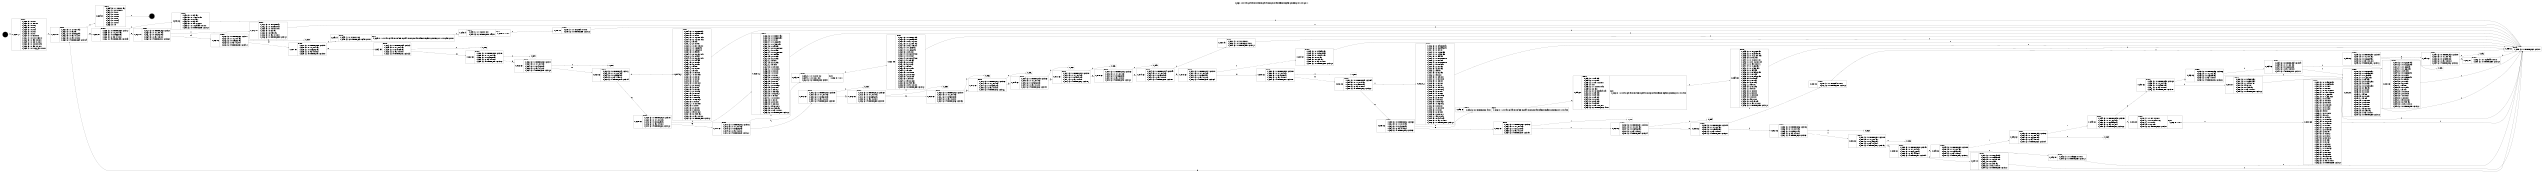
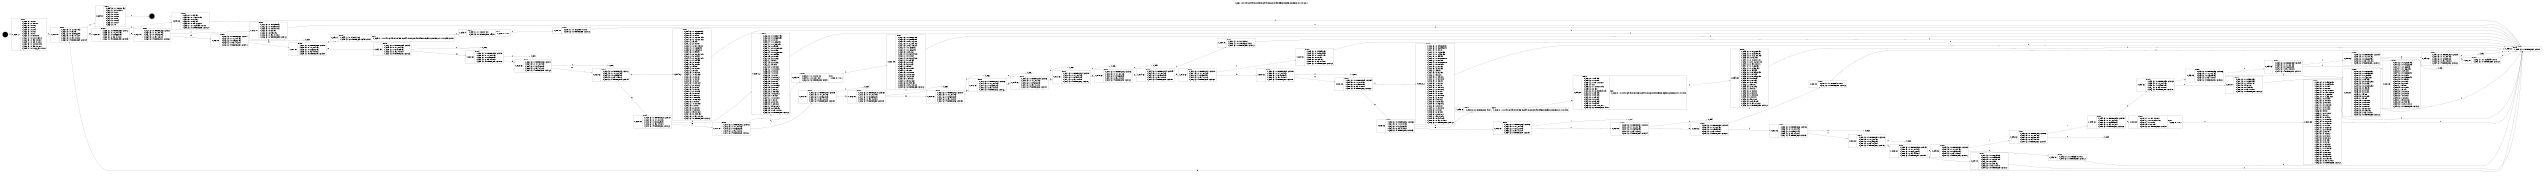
edge "0x401969 [25]" -> "0x401cb6 [88]": now "0x401969 [25]" -> "0x401982 [25]"
edge "0x401dcd [88]" -> "0x402330 [5]": now "0x4019b4" -> "0x402330 [5]"
